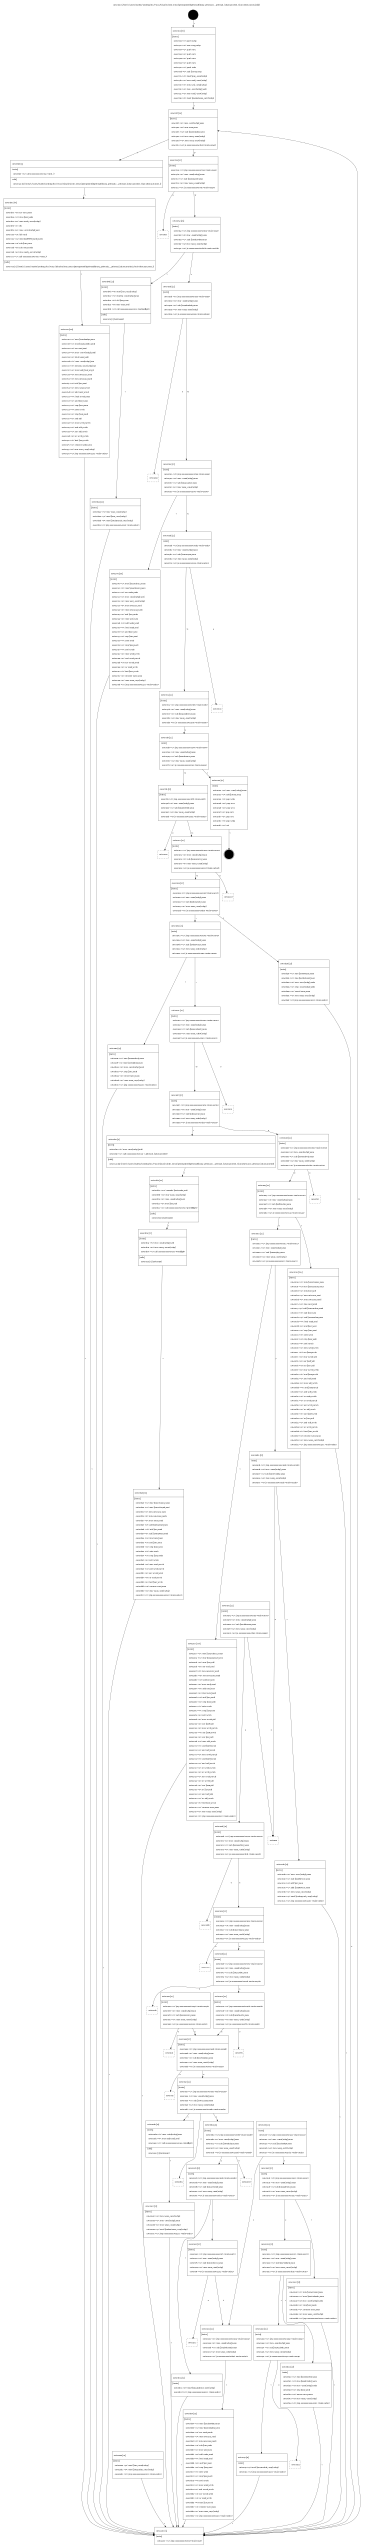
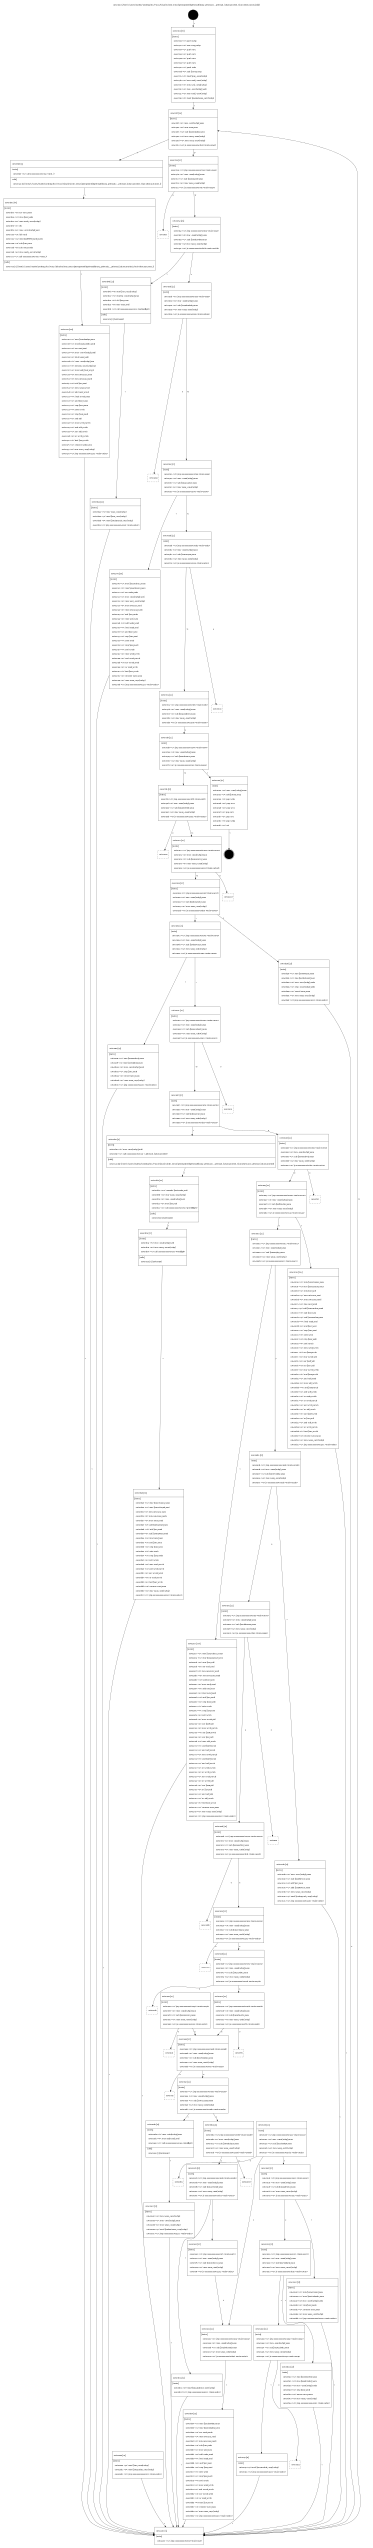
edge "0x4018d9 [25]" -> "0x401f82": now "0x4018d9 [25]" -> "0x4018f2 [25]"
edge "0x4019a1 [25]" -> "0x4021b5": now "0x401a1e [25]" -> "0x4021b5"
node "0x4022c5": removed
